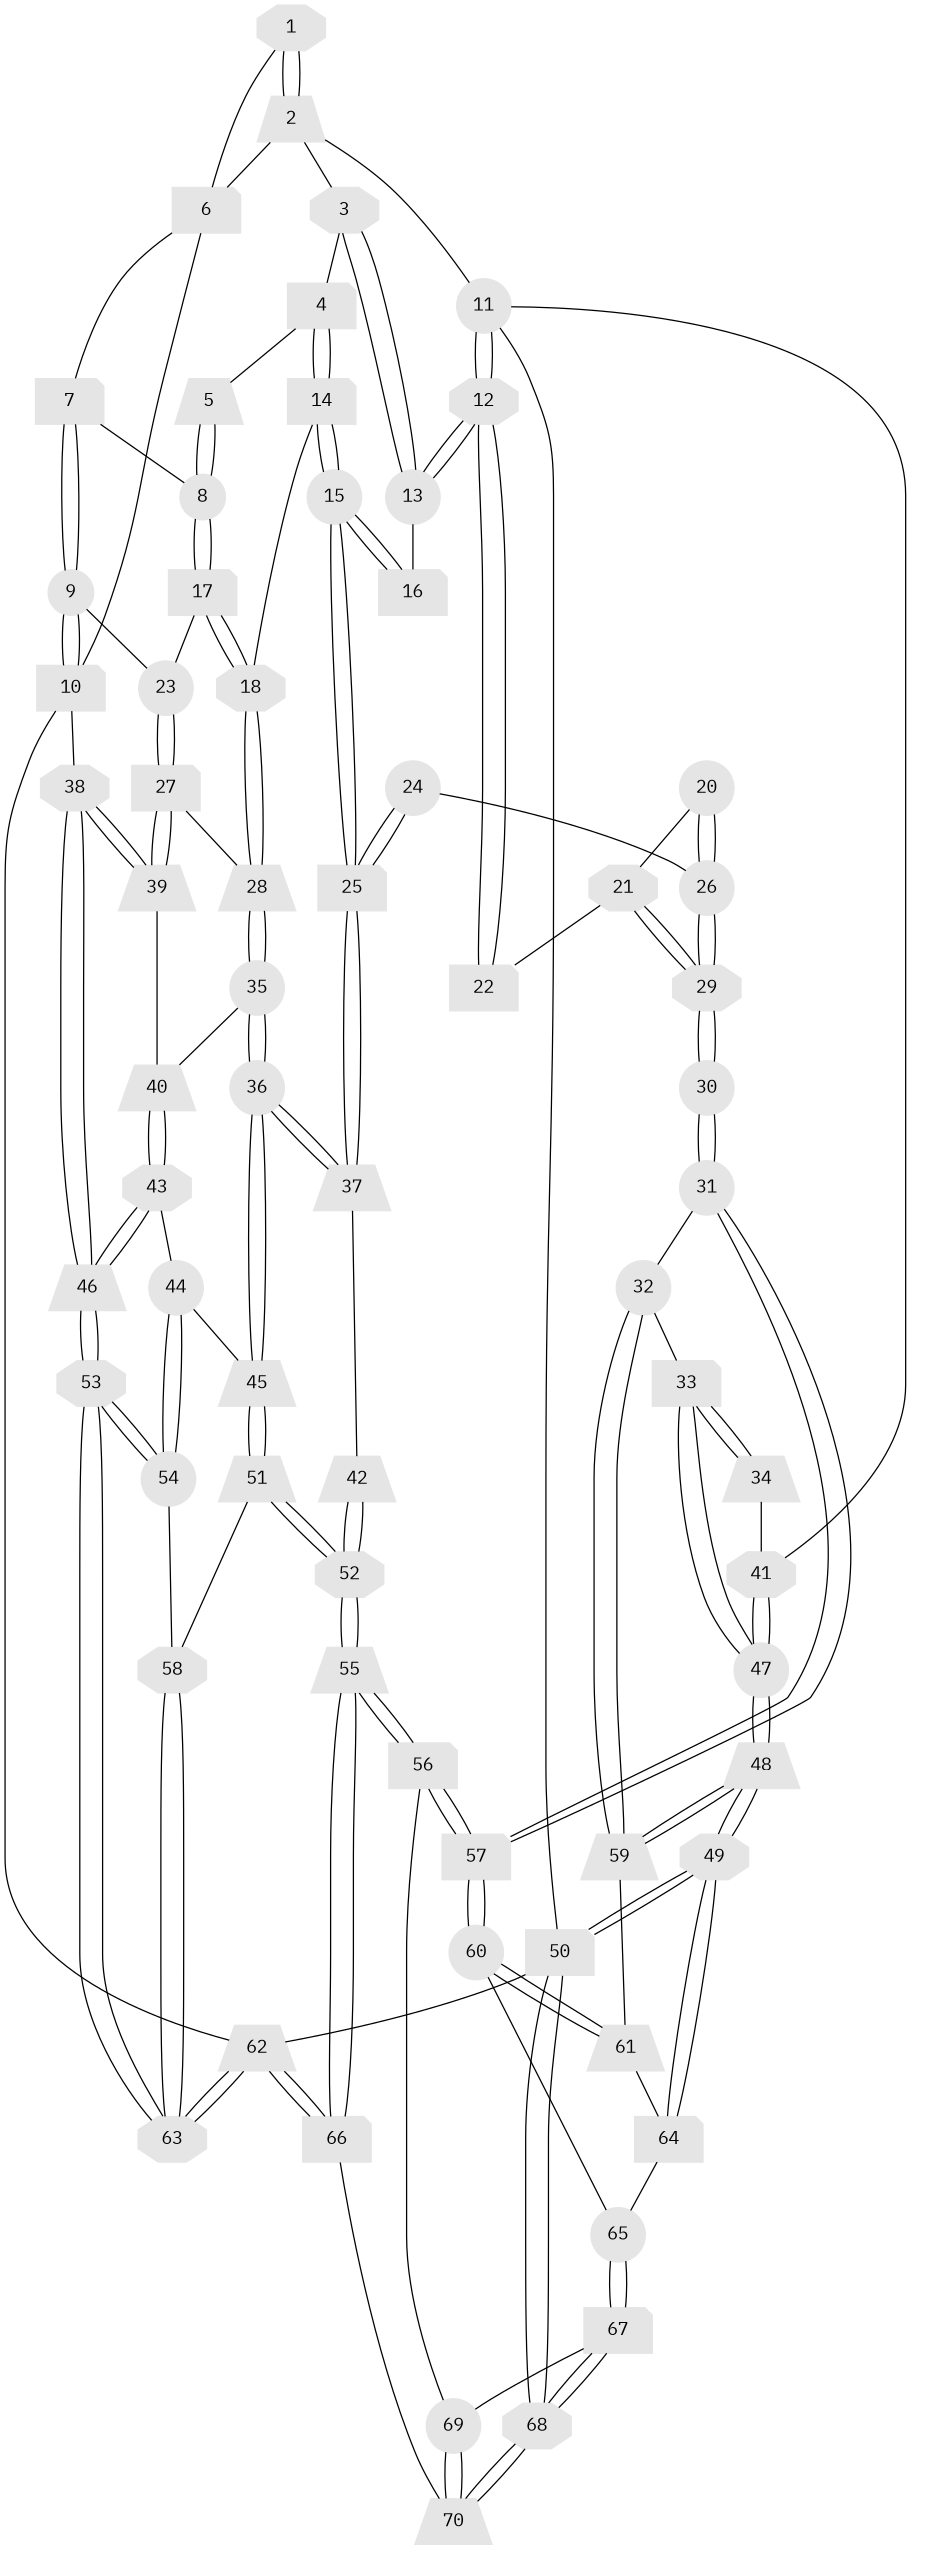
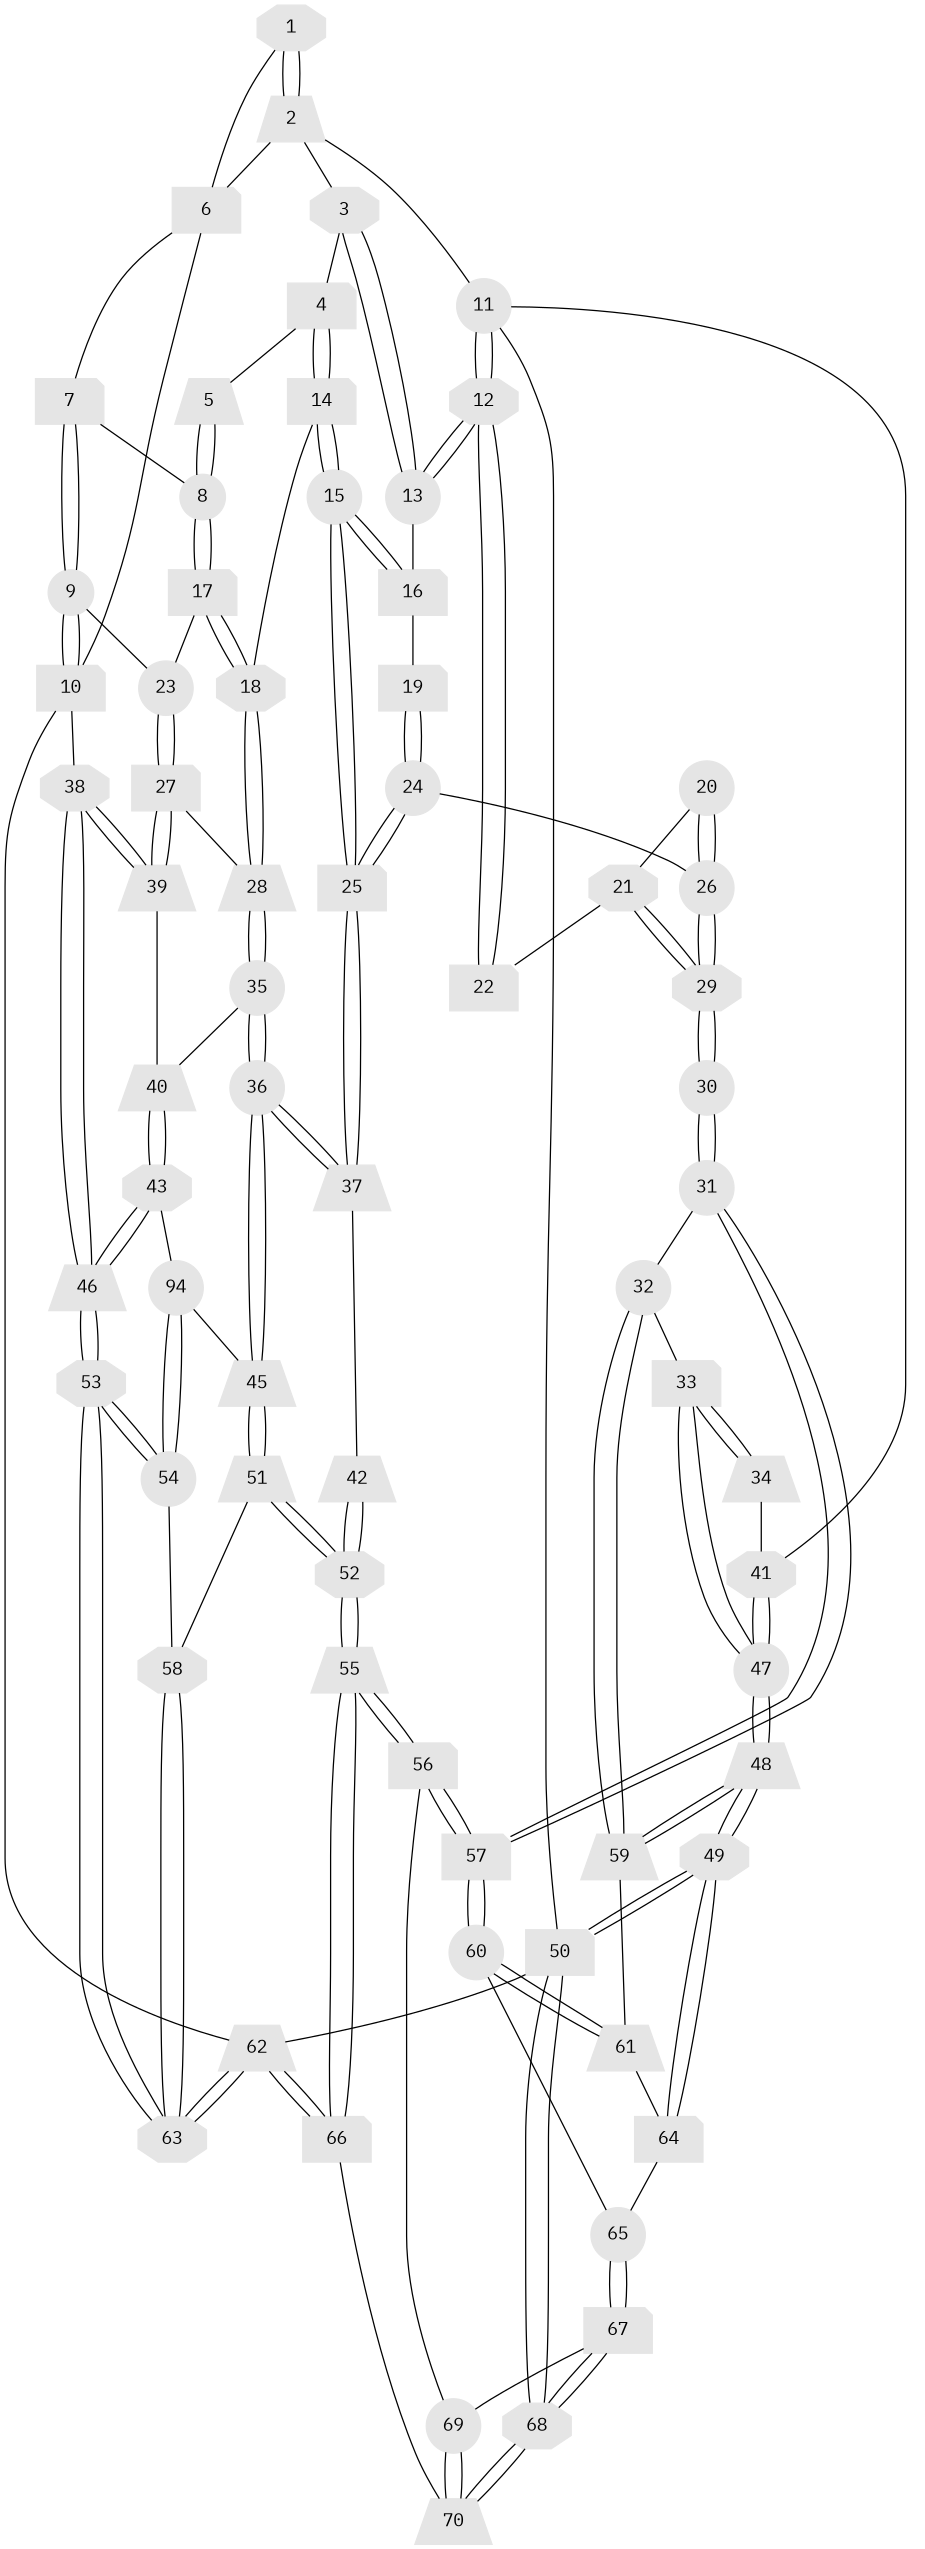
node "19": added
node "44": label "44" -> "94"
